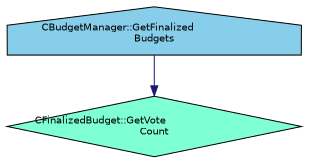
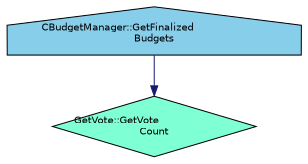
node "CFinalizedBudget::GetVote Count": label "CFinalizedBudget::GetVote Count" -> "GetVote::GetVote Count"
